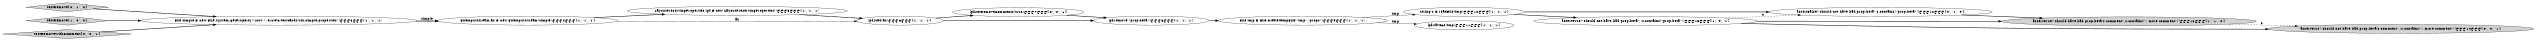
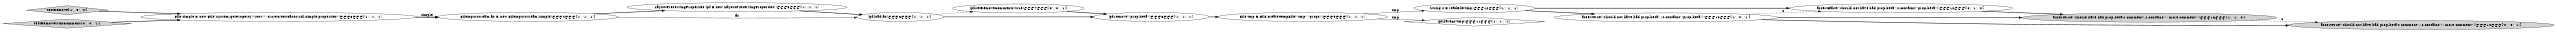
node "testRemove['0', '1', '0']": removed
edge "lpf.load(fis)@@@6@@@['1', '1', '1']" -> "lpf.setRemoveComments(true)@@@7@@@['0', '0', '1']": style bold -> dashed
node "lpf.saveAs(tmp)@@@11@@@['1', '1', '1']": shape ellipse -> diamond
